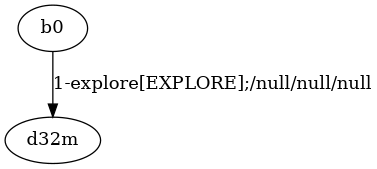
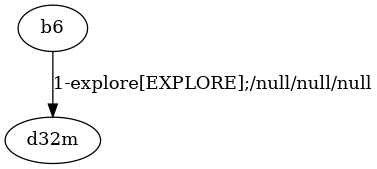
node "b0": label "b0" -> "b6"
